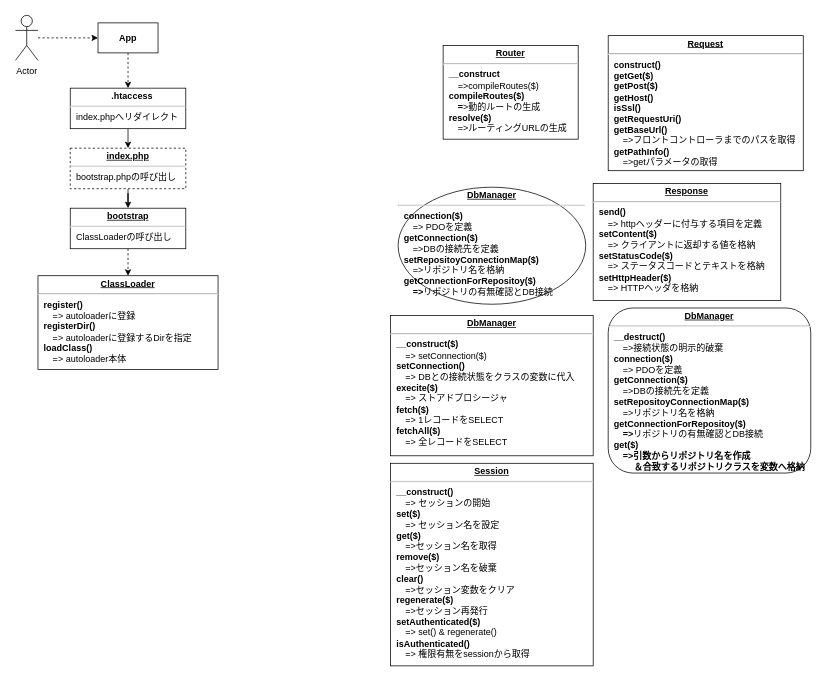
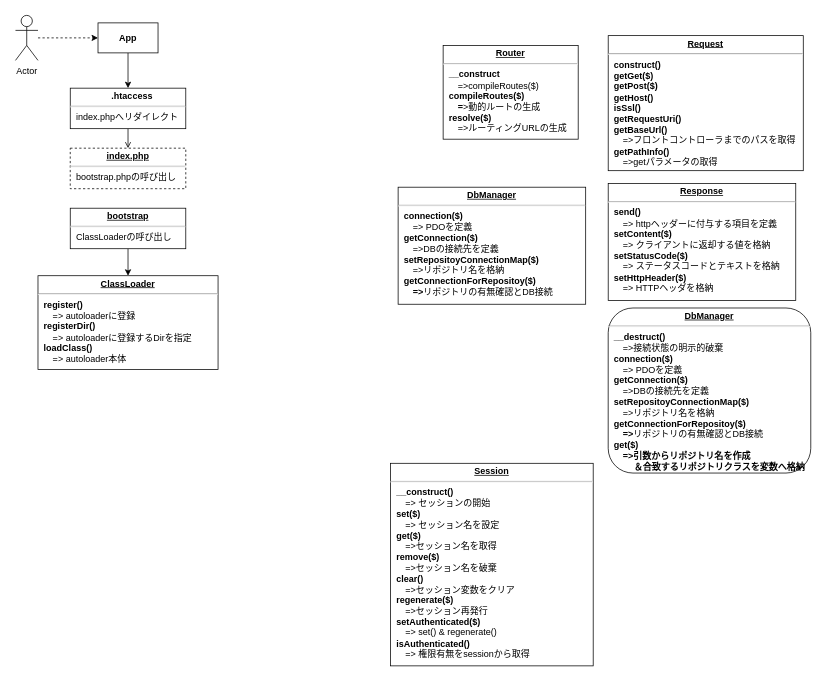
edge "App" -> ".htaccess index.phpへリダイレクト": style dashed -> solid
edge ".htaccess index.phpへリダイレクト" -> "index.php bootstrap.phpの呼び出し": arrowhead classic -> open
edge "index.php bootstrap.phpの呼び出し" -> "bootstrap ClassLoaderの呼び出し": removed
node "Response send() => httpヘッダーに付与する項目を定義 setContent($) => クライアントに返却する値を格納 setStatusCode($) => ステータスコードとテキストを格納 setHttpHeader($) => HTTPヘッダを格納": moved (687, 242) -> (702, 242)
node "DbManager connection($) => PDOを定義 getConnection($) =>DBの接続先を定義 setRepositoyConnectionMap($) =>リポジトリ名を格納 getConnectionForRepositoy($) =>リポジトリの有無確認とDB接続": shape ellipse -> rectangle
edge "bootstrap ClassLoaderの呼び出し" -> "ClassLoader register() => autoloaderに登録 registerDir() => autoloaderに登録するDirを指定 loadClass() => autoloader本体": style dashed -> solid
node "DbManager __construct($) => setConnection($) setConnection() => DBとの接続状態をクラスの変数に代入 execite($) => ストアドプロシージャ fetch($) => 1レコードをSELECT fetchAll($) => 全レコードをSELECT": removed
